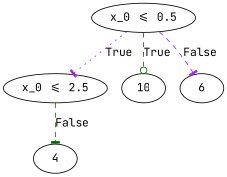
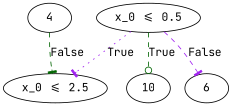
edge "x_0 <= 2.5" -> "4": reversed
